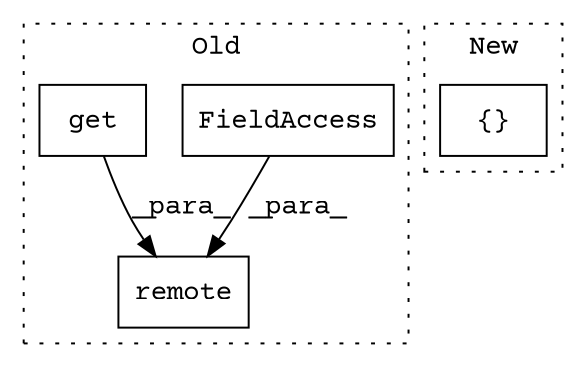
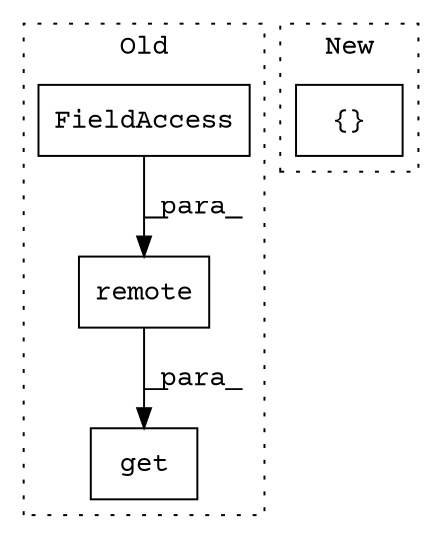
edge "get" -> "remote": reversed
